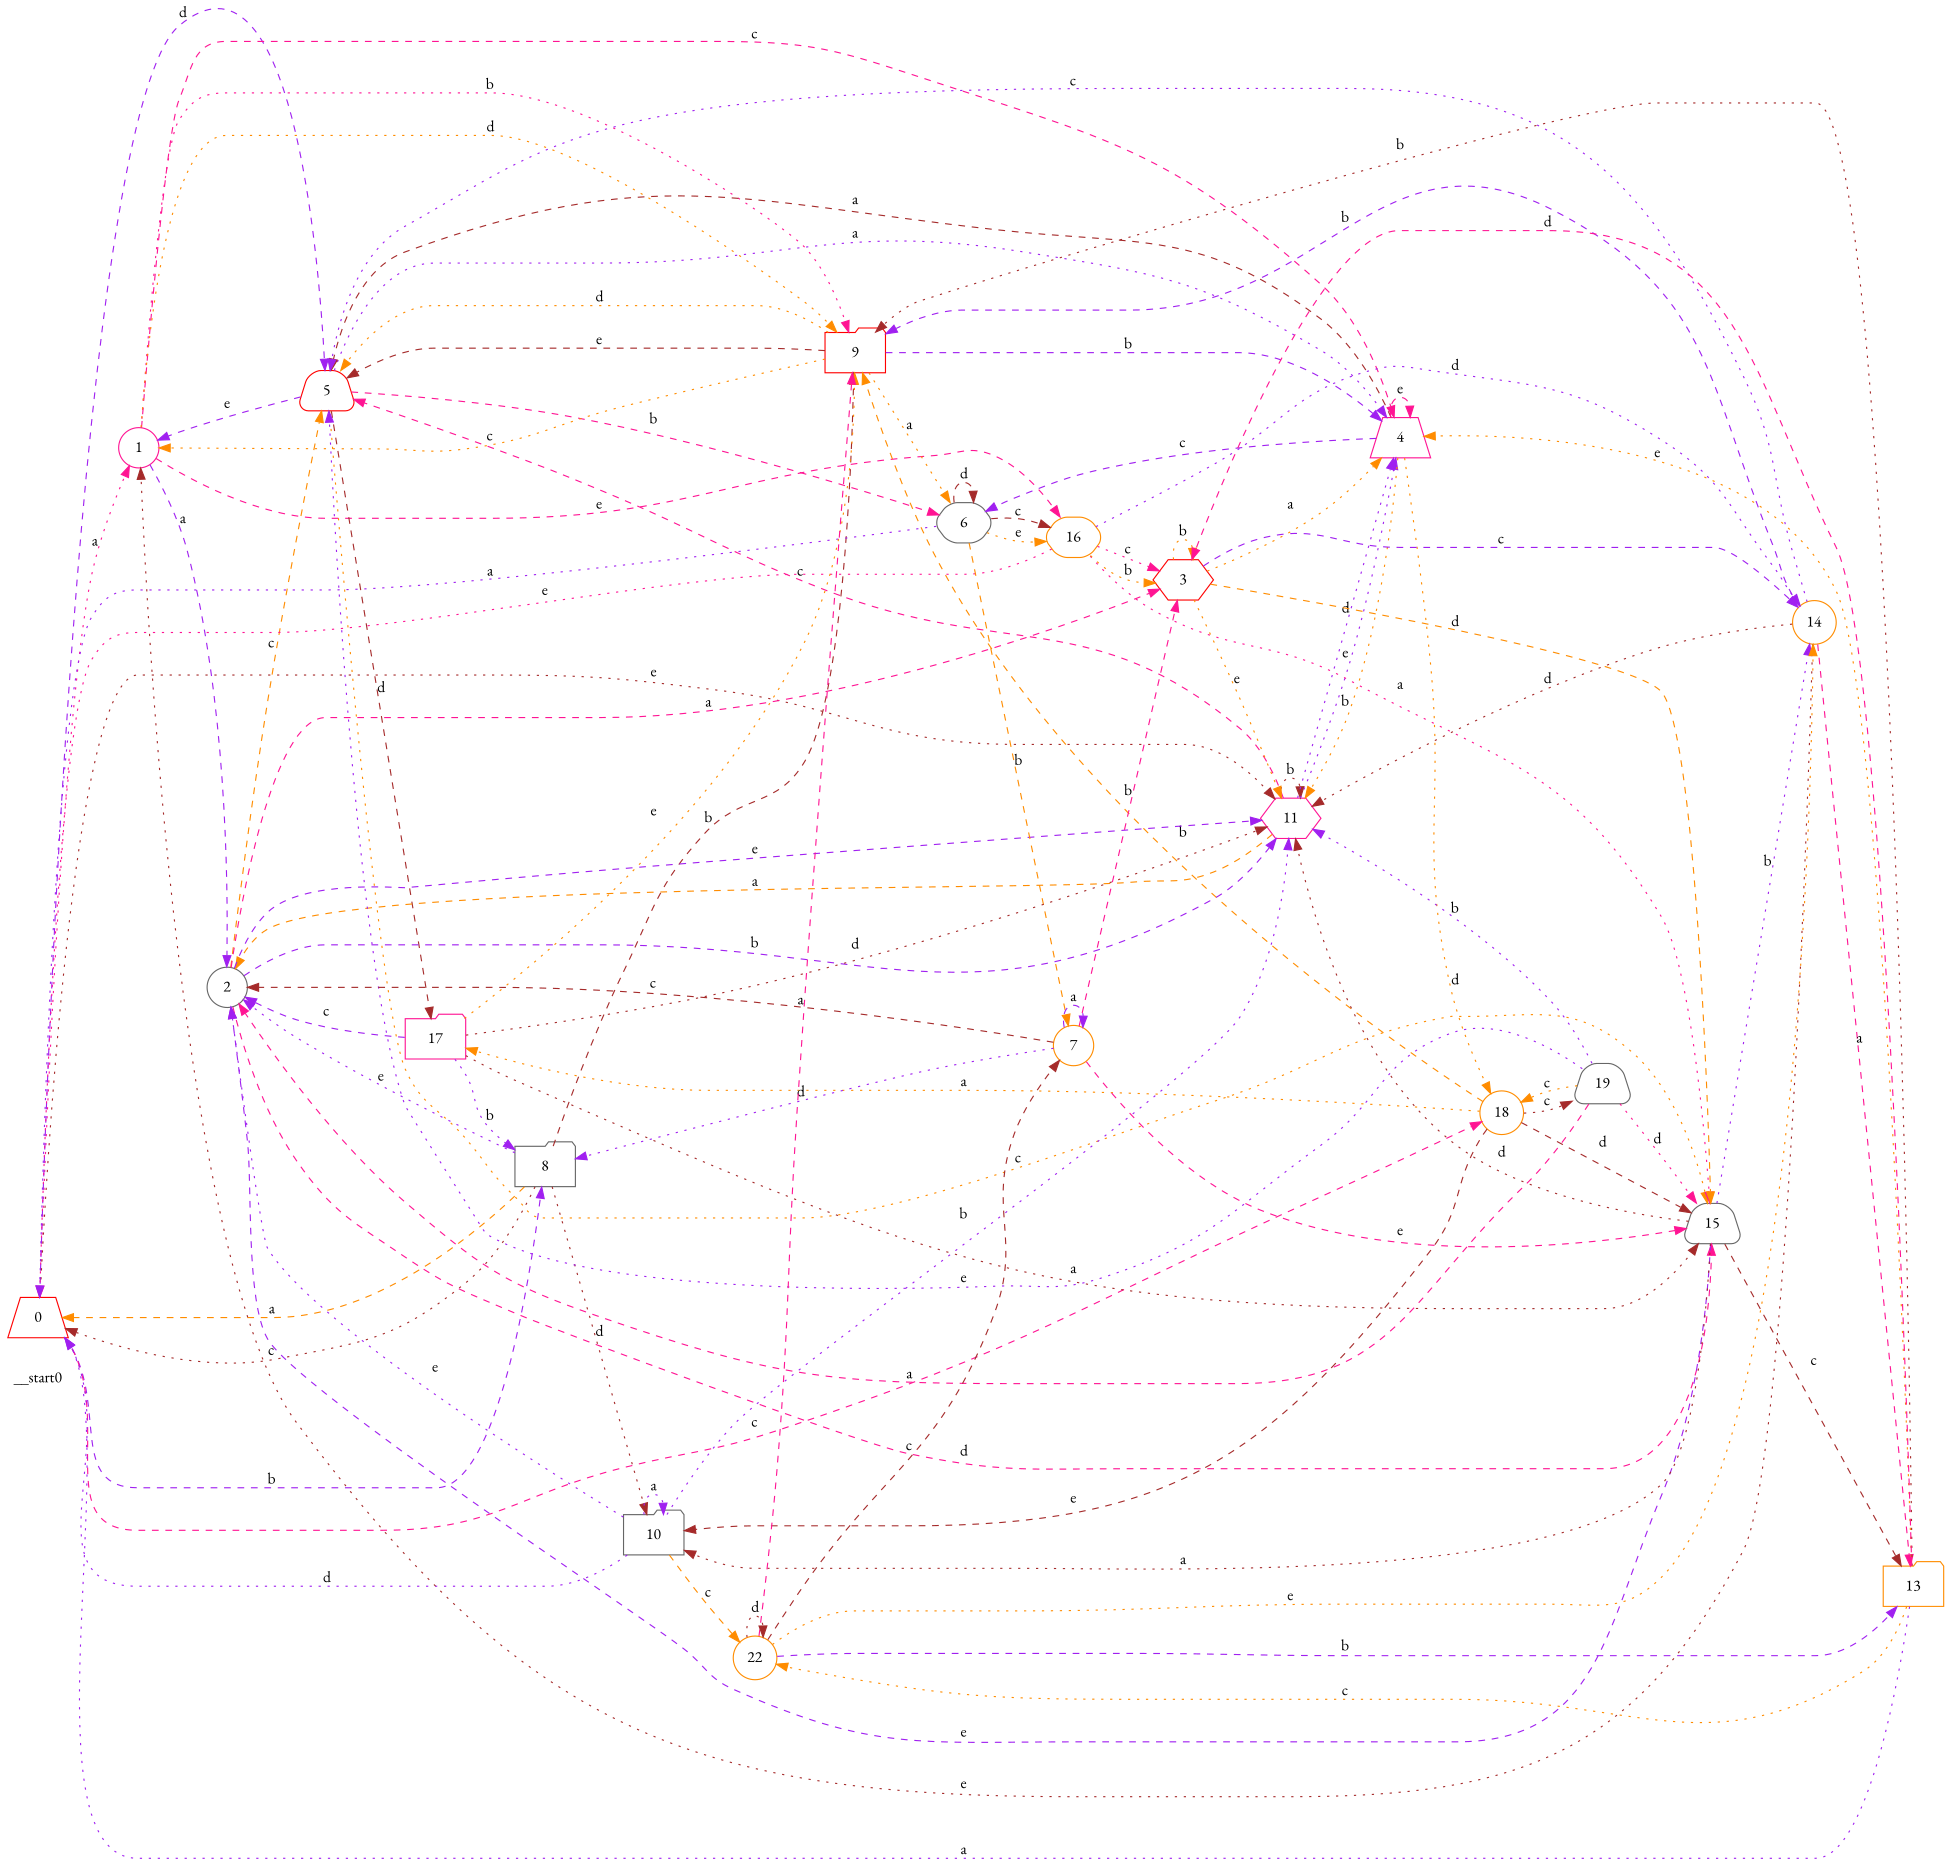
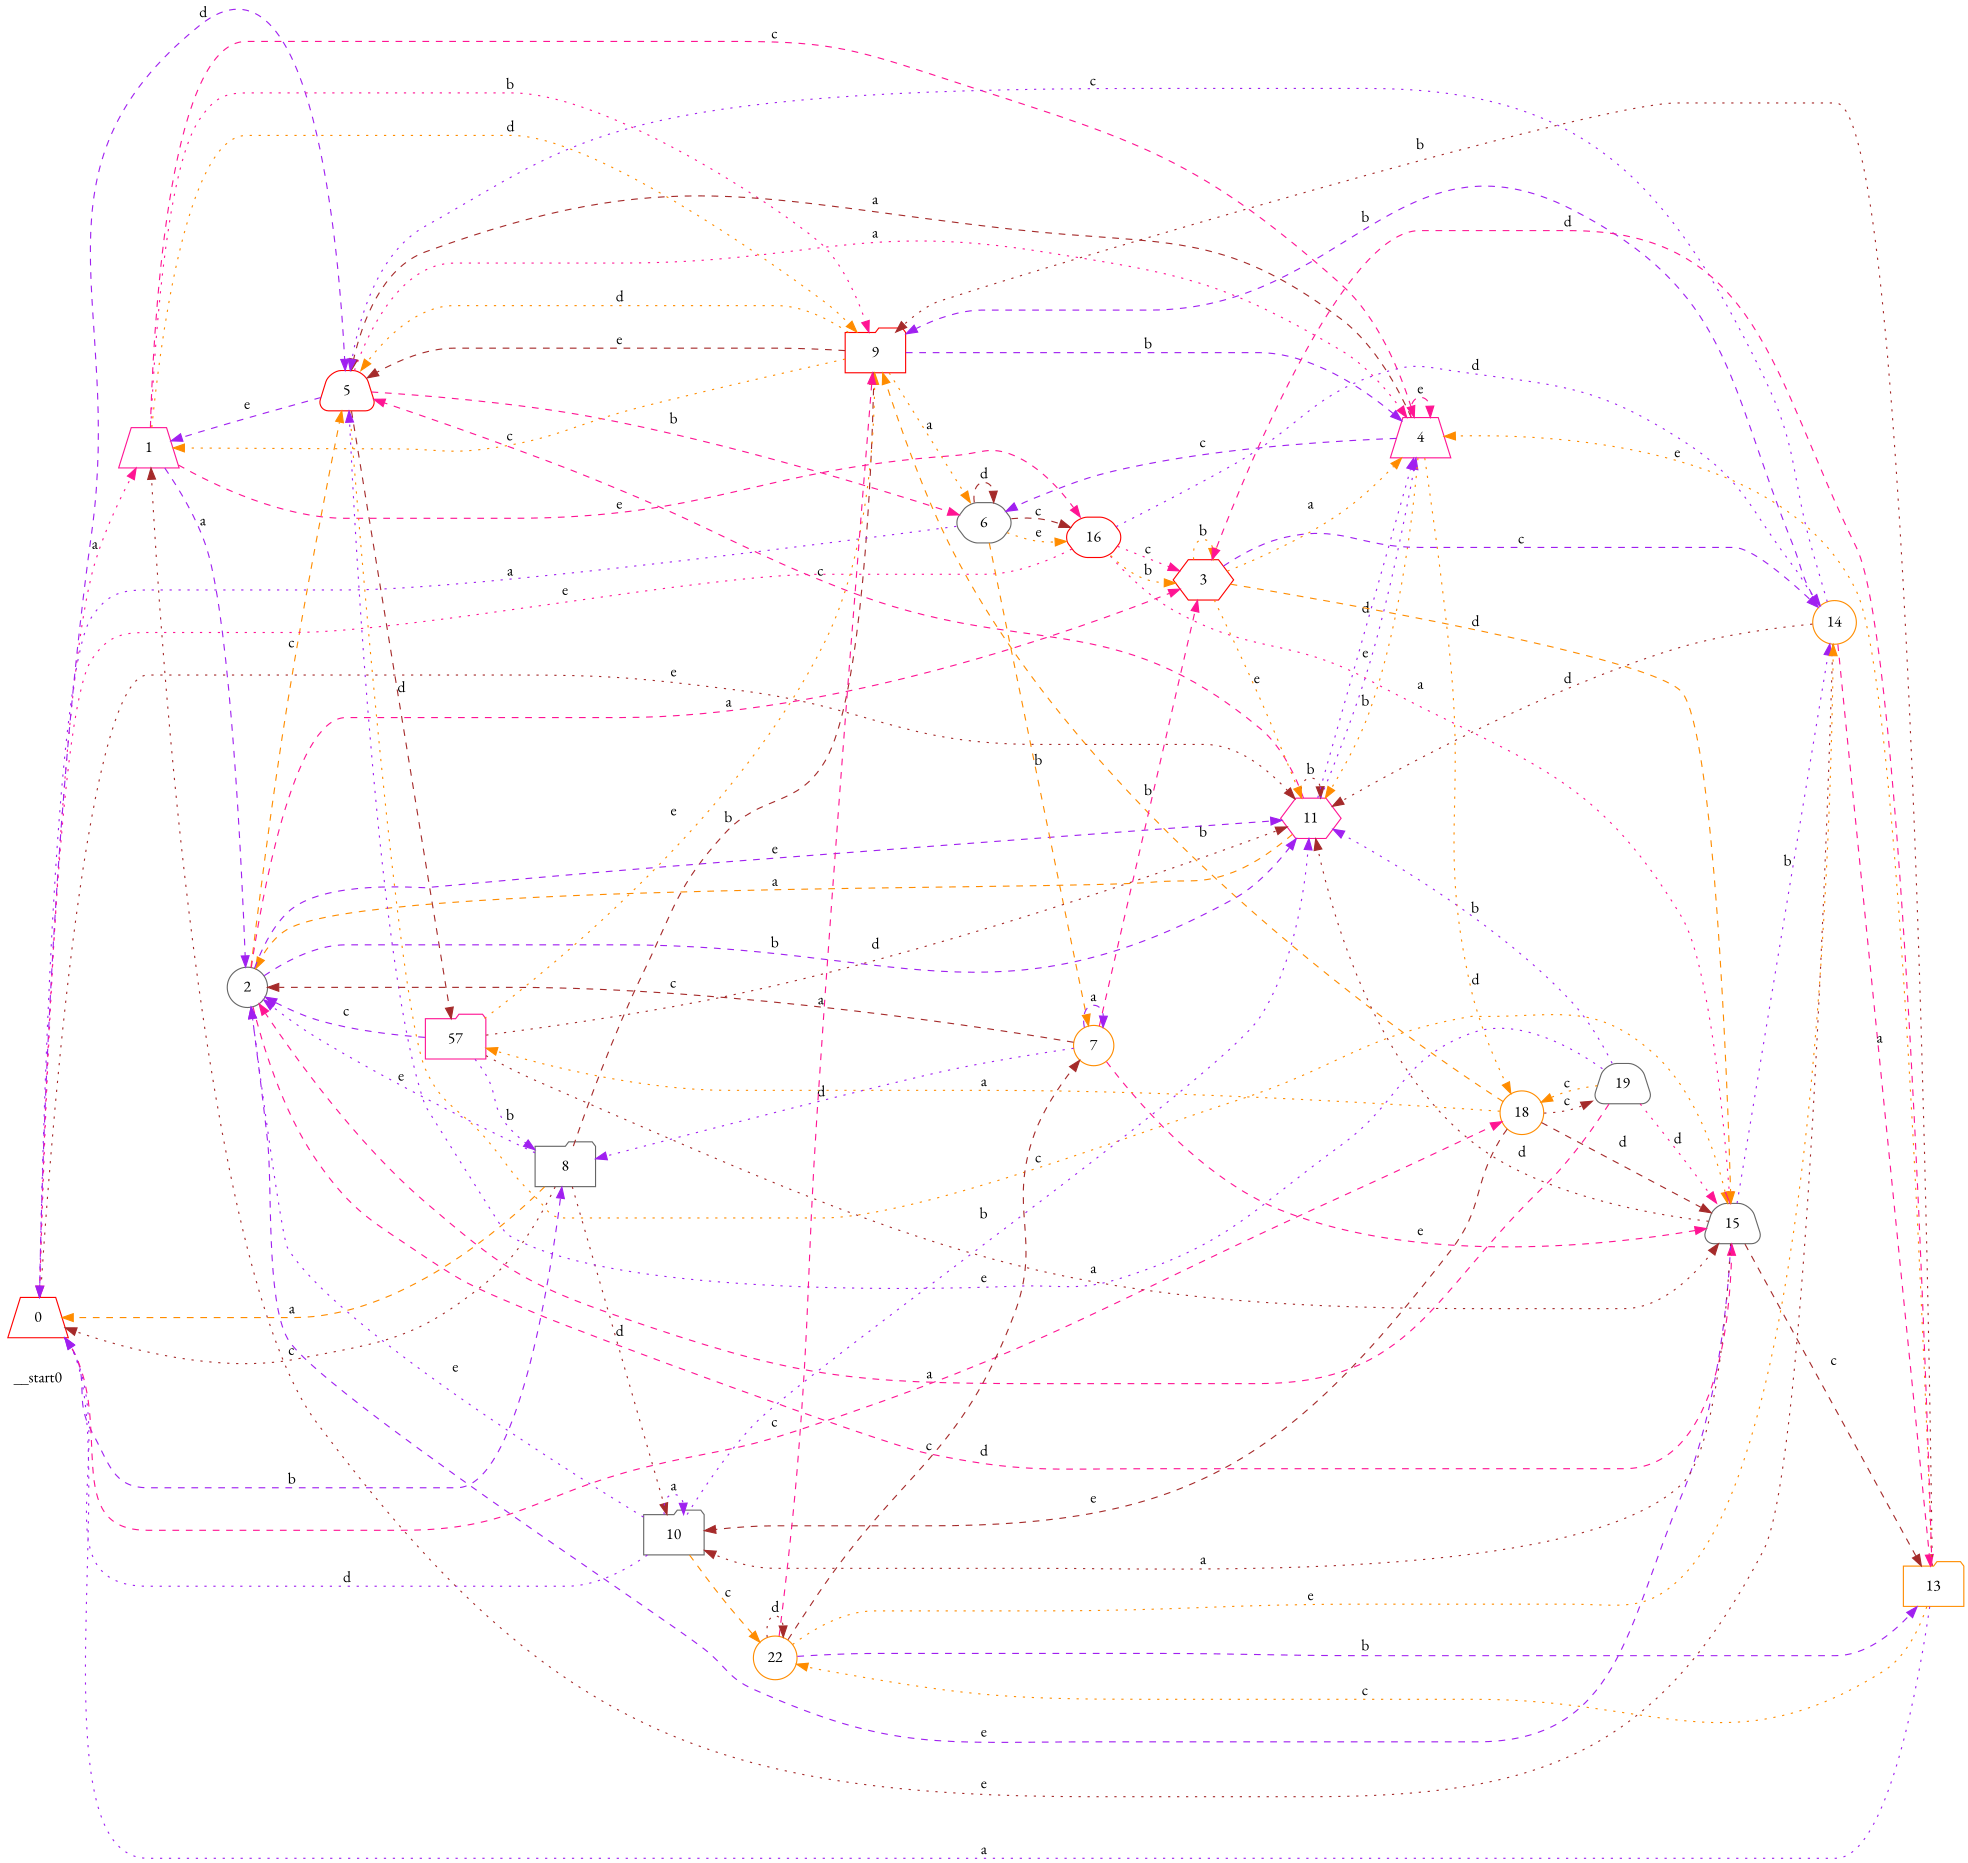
edge "5" -> "4": color purple -> deeppink
node "1": shape circle -> trapezium
node "16": color darkorange -> red
node "17": label "17" -> "57"
